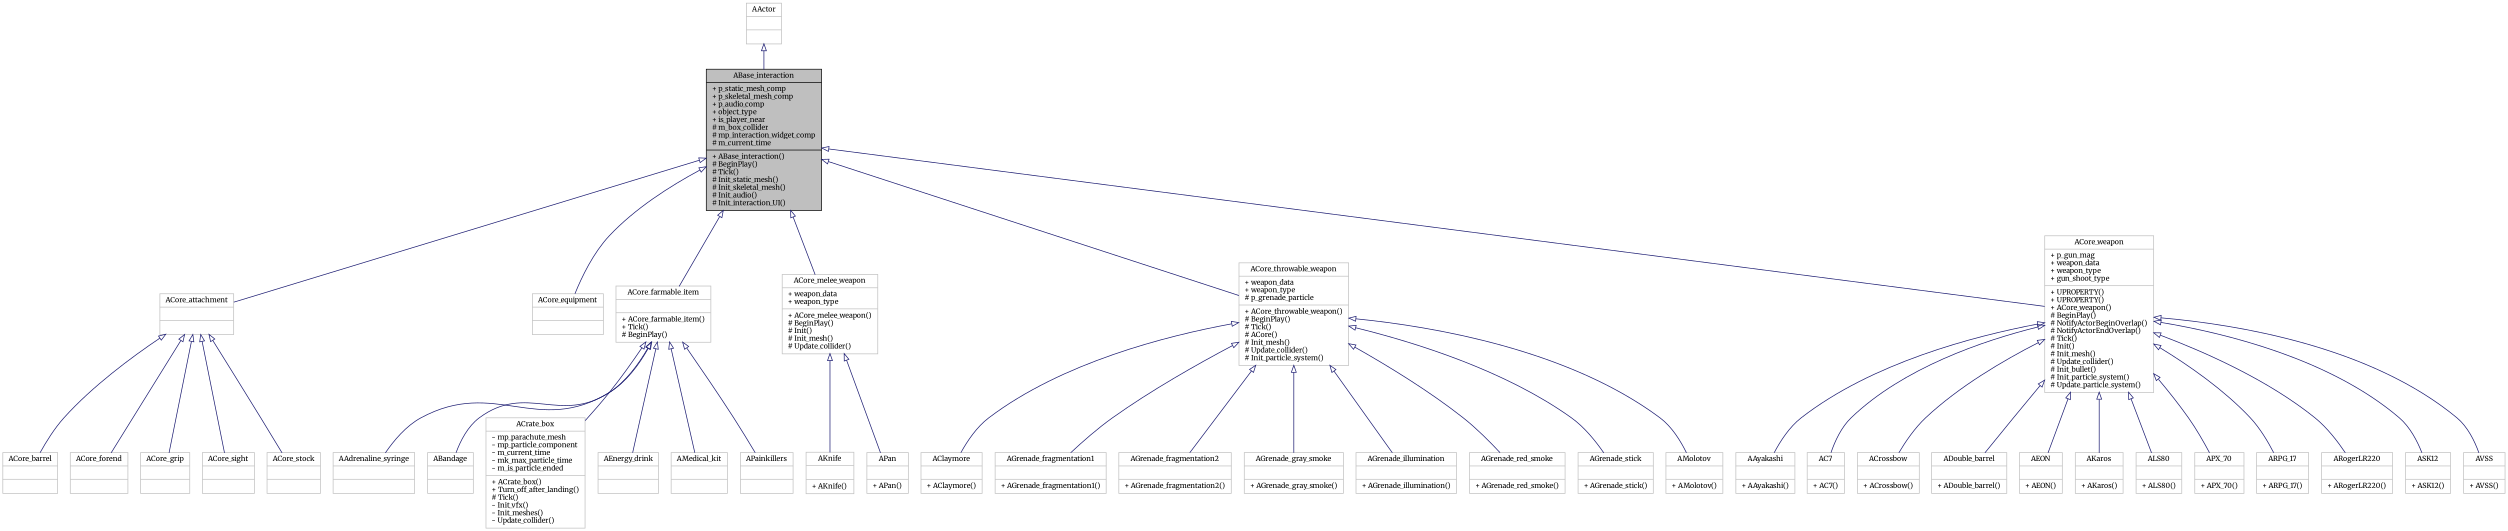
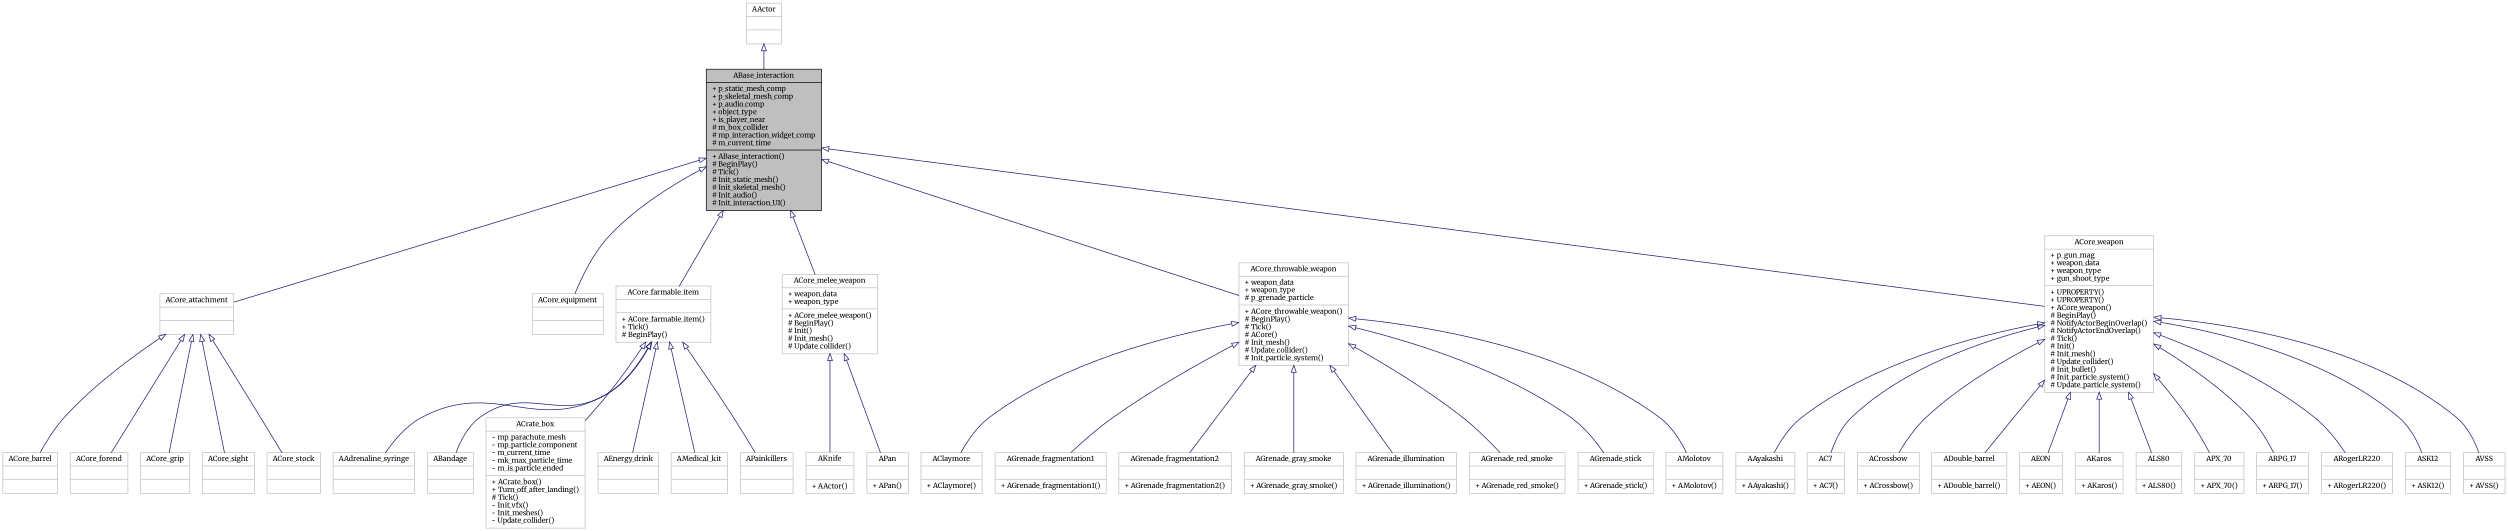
node "AKnife": text "+ AKnife()" -> "+ AActor()"
